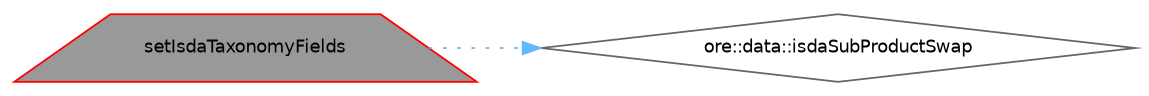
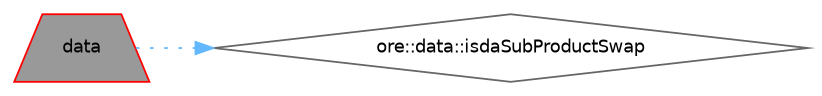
node "setIsdaTaxonomyFields": label "setIsdaTaxonomyFields" -> "data"
